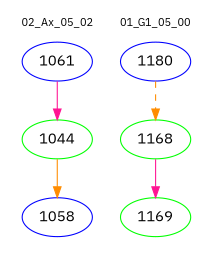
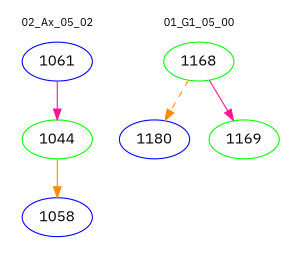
edge "1180" -> "1168": reversed
